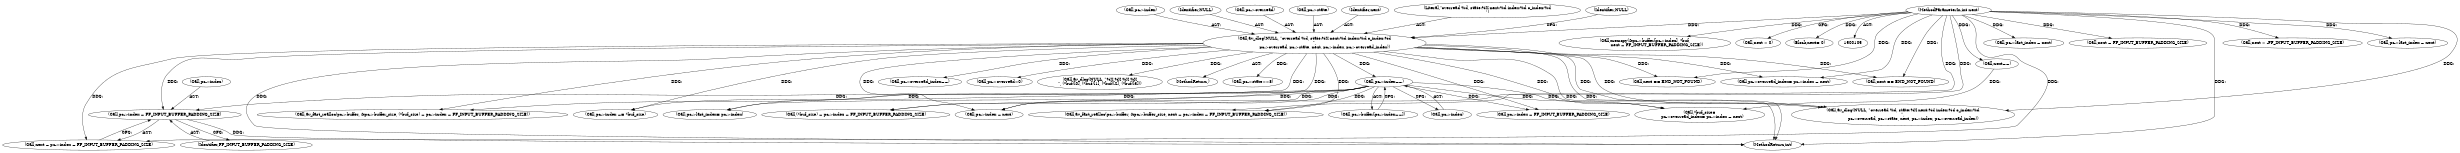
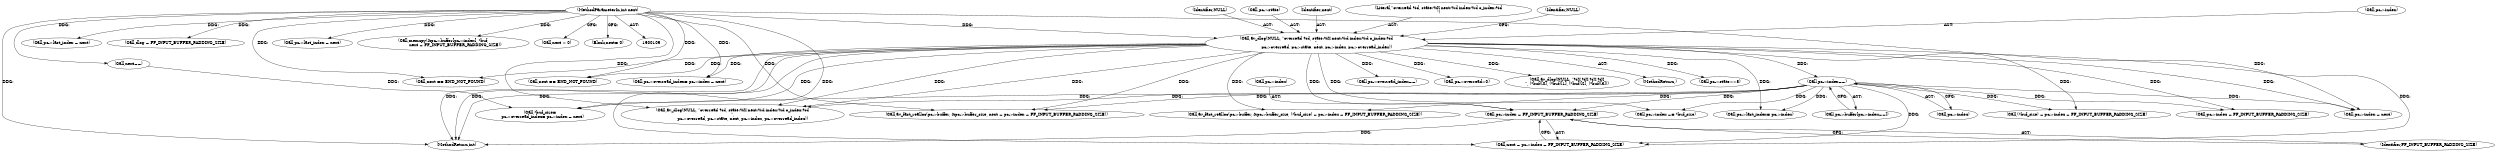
node "(Call,pc->overread)": removed
edge "(MethodParameterIn,int next)" -> "(Block,next= 0)": label "DDG: " -> "CFG: "
node "(Call,next + FF_INPUT_BUFFER_PADDING_SIZE)": label "(Call,next + FF_INPUT_BUFFER_PADDING_SIZE)" -> "(Call,dlog + FF_INPUT_BUFFER_PADDING_SIZE)"
node "(Call,next > -FF_INPUT_BUFFER_PADDING_SIZE)": removed
edge "(Call,pc->index++)" -> "(Call,next + pc->index + FF_INPUT_BUFFER_PADDING_SIZE)": added, label "DDG:"
